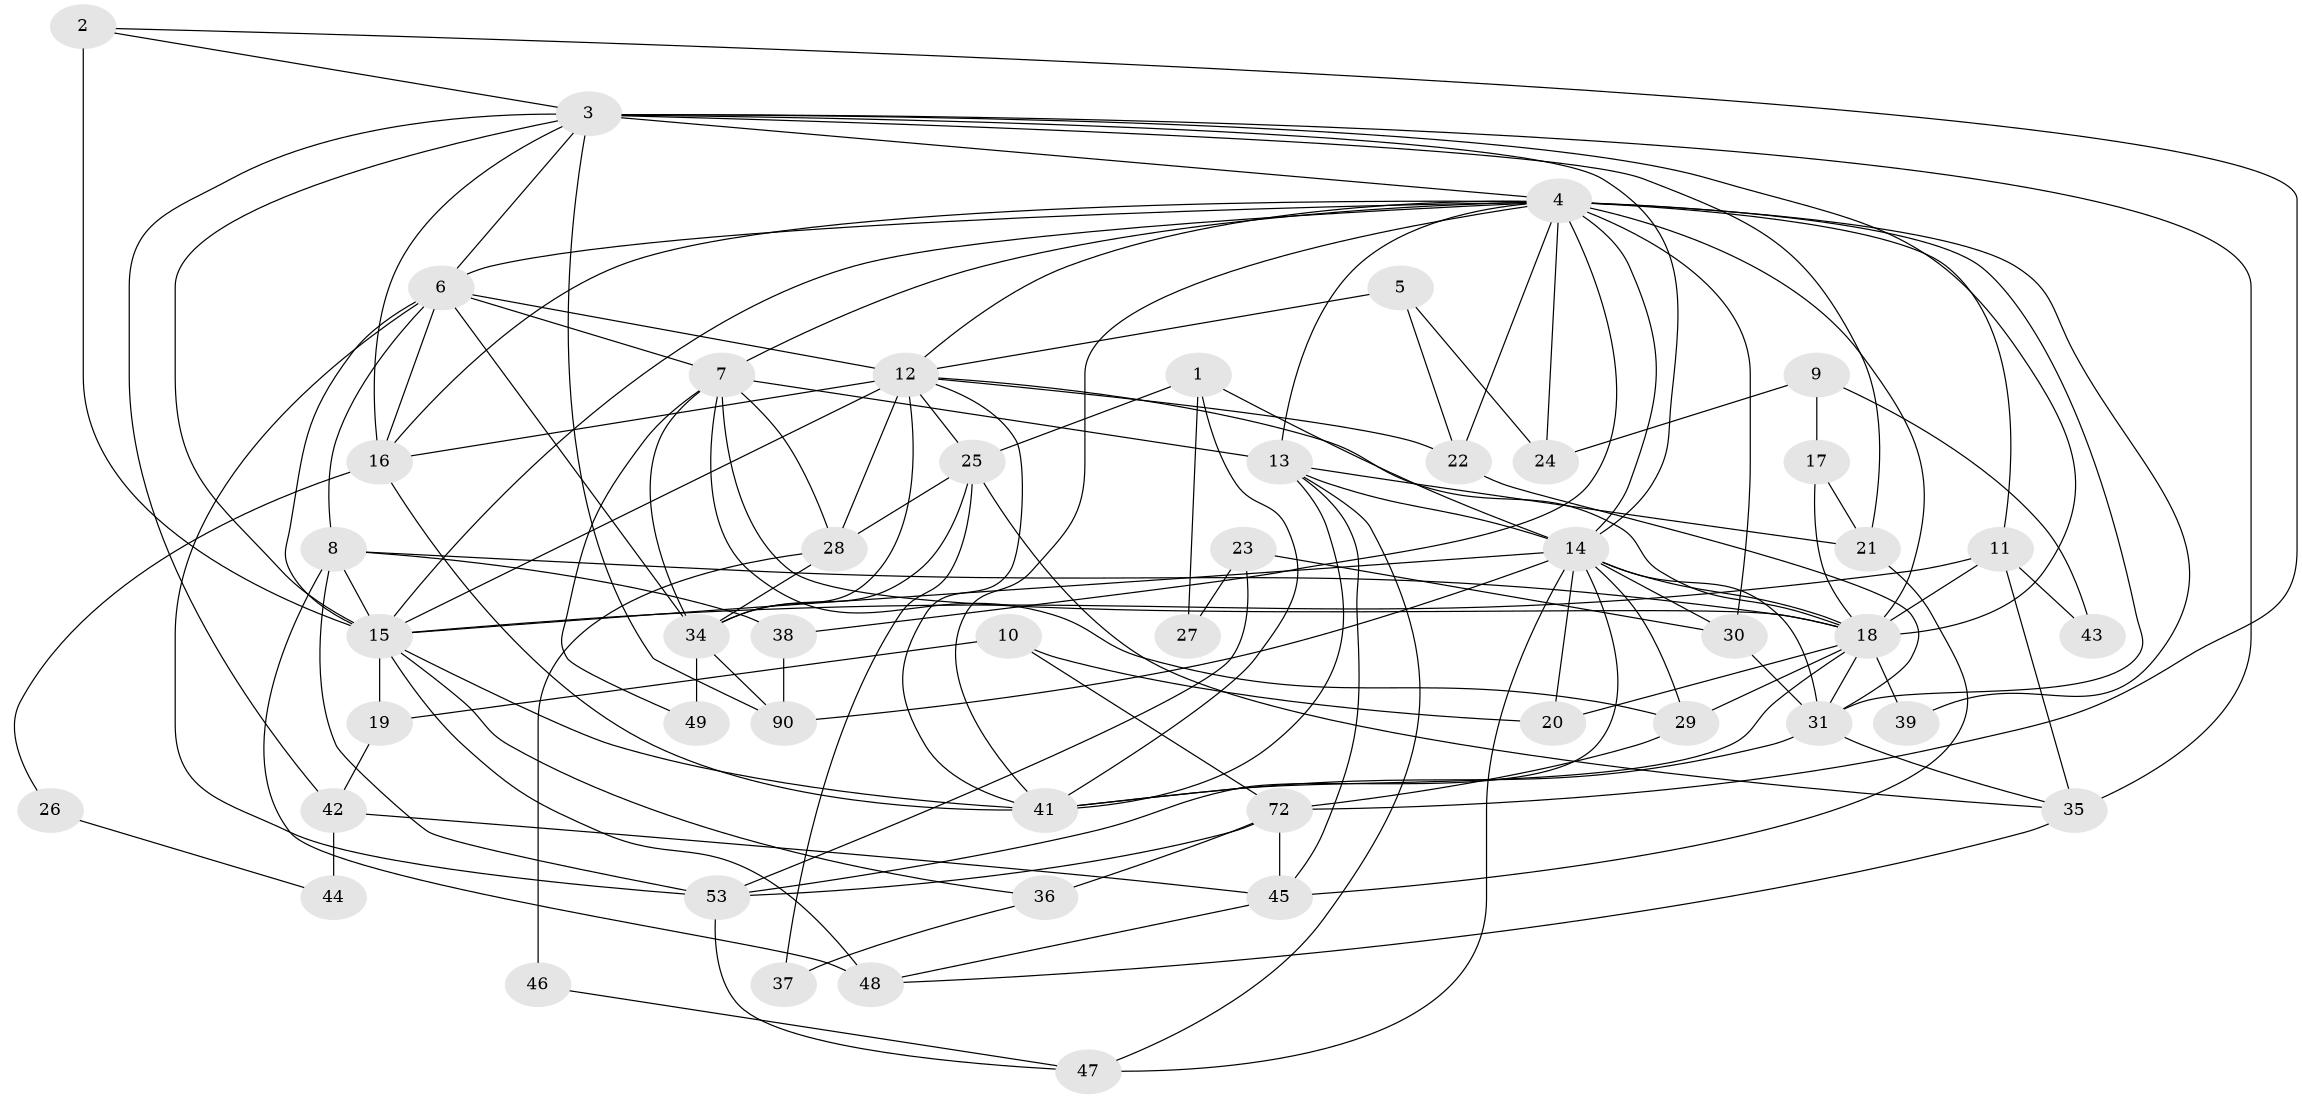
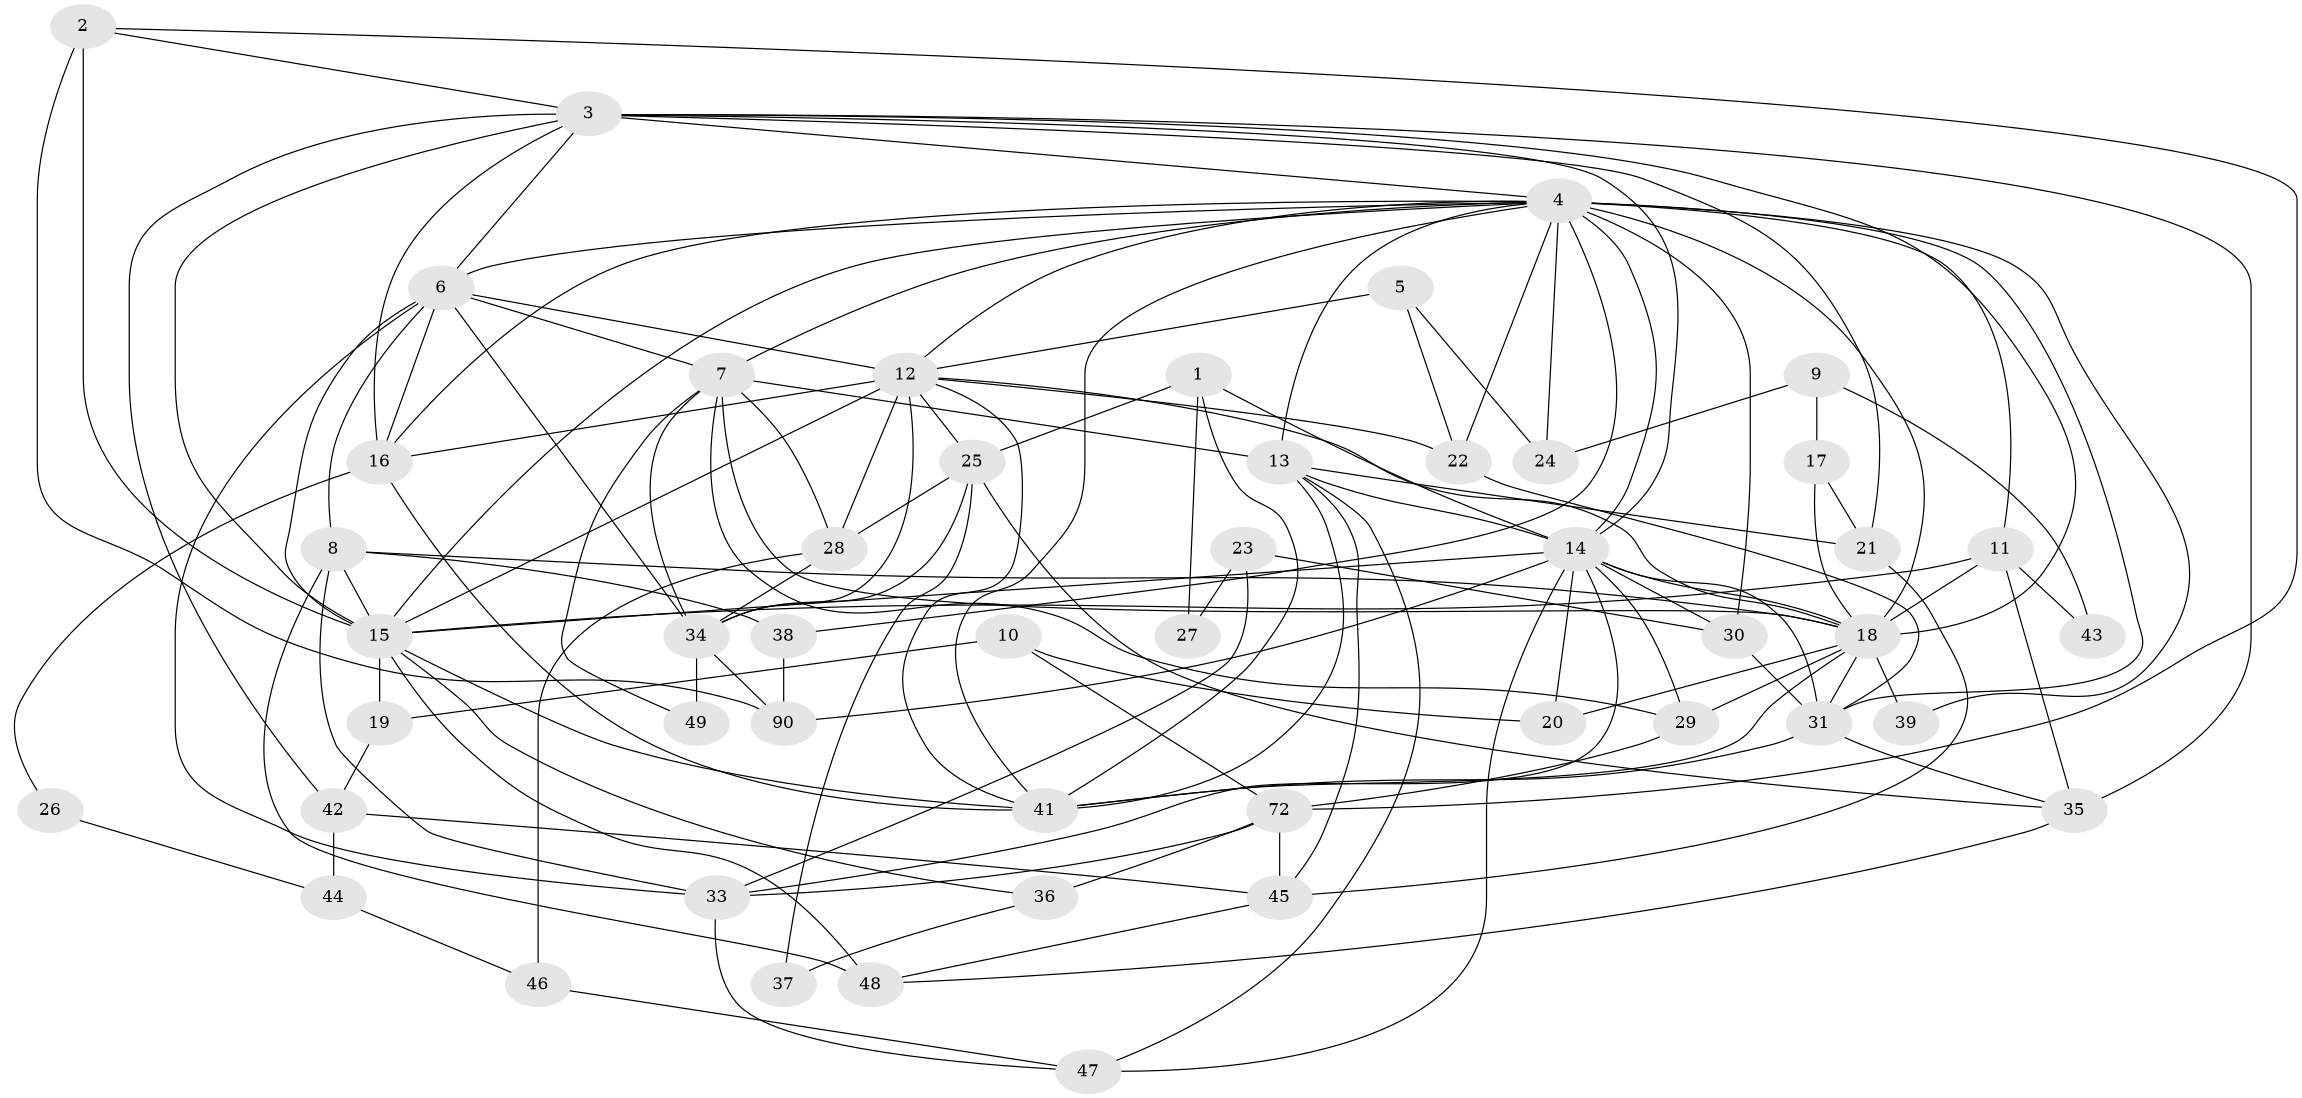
edge "3" -- "90": now "2" -- "90"
node "53": label "53" -> "33"
edge "44" -- "46": added
